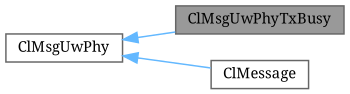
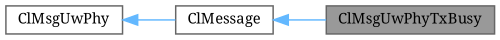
edge "ClMsgUwPhyTxBusy" -> "ClMsgUwPhy": now "ClMsgUwPhyTxBusy" -> "ClMessage"
